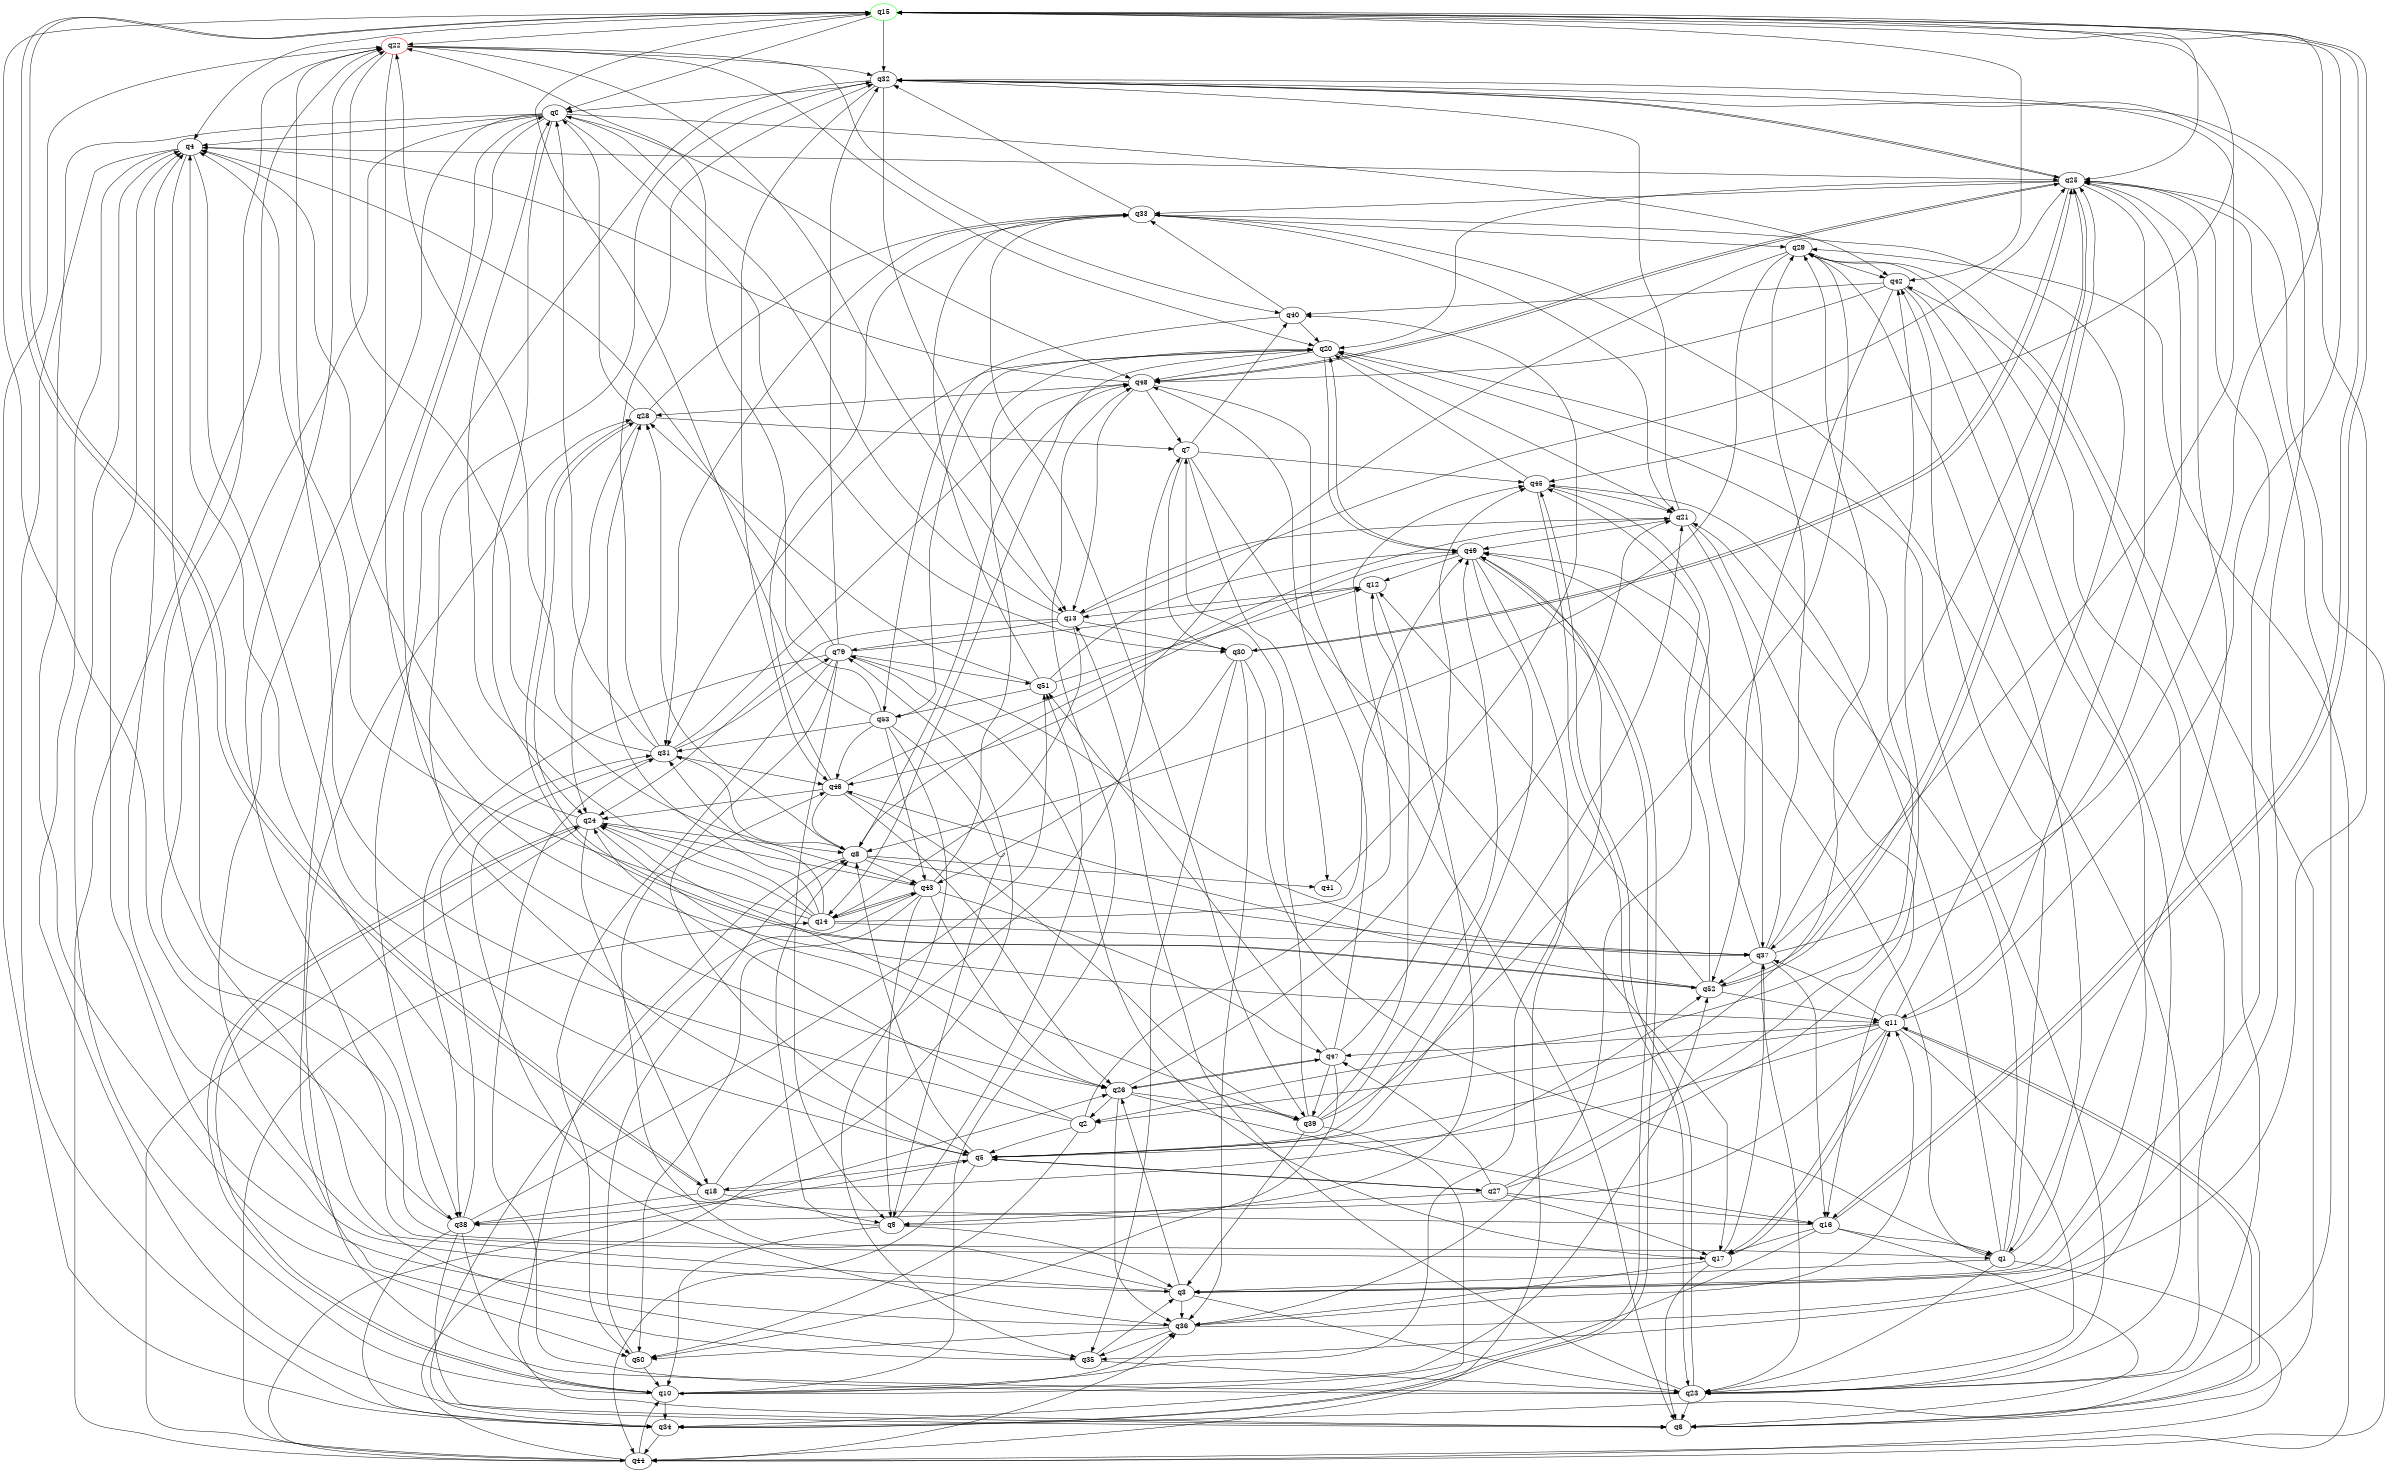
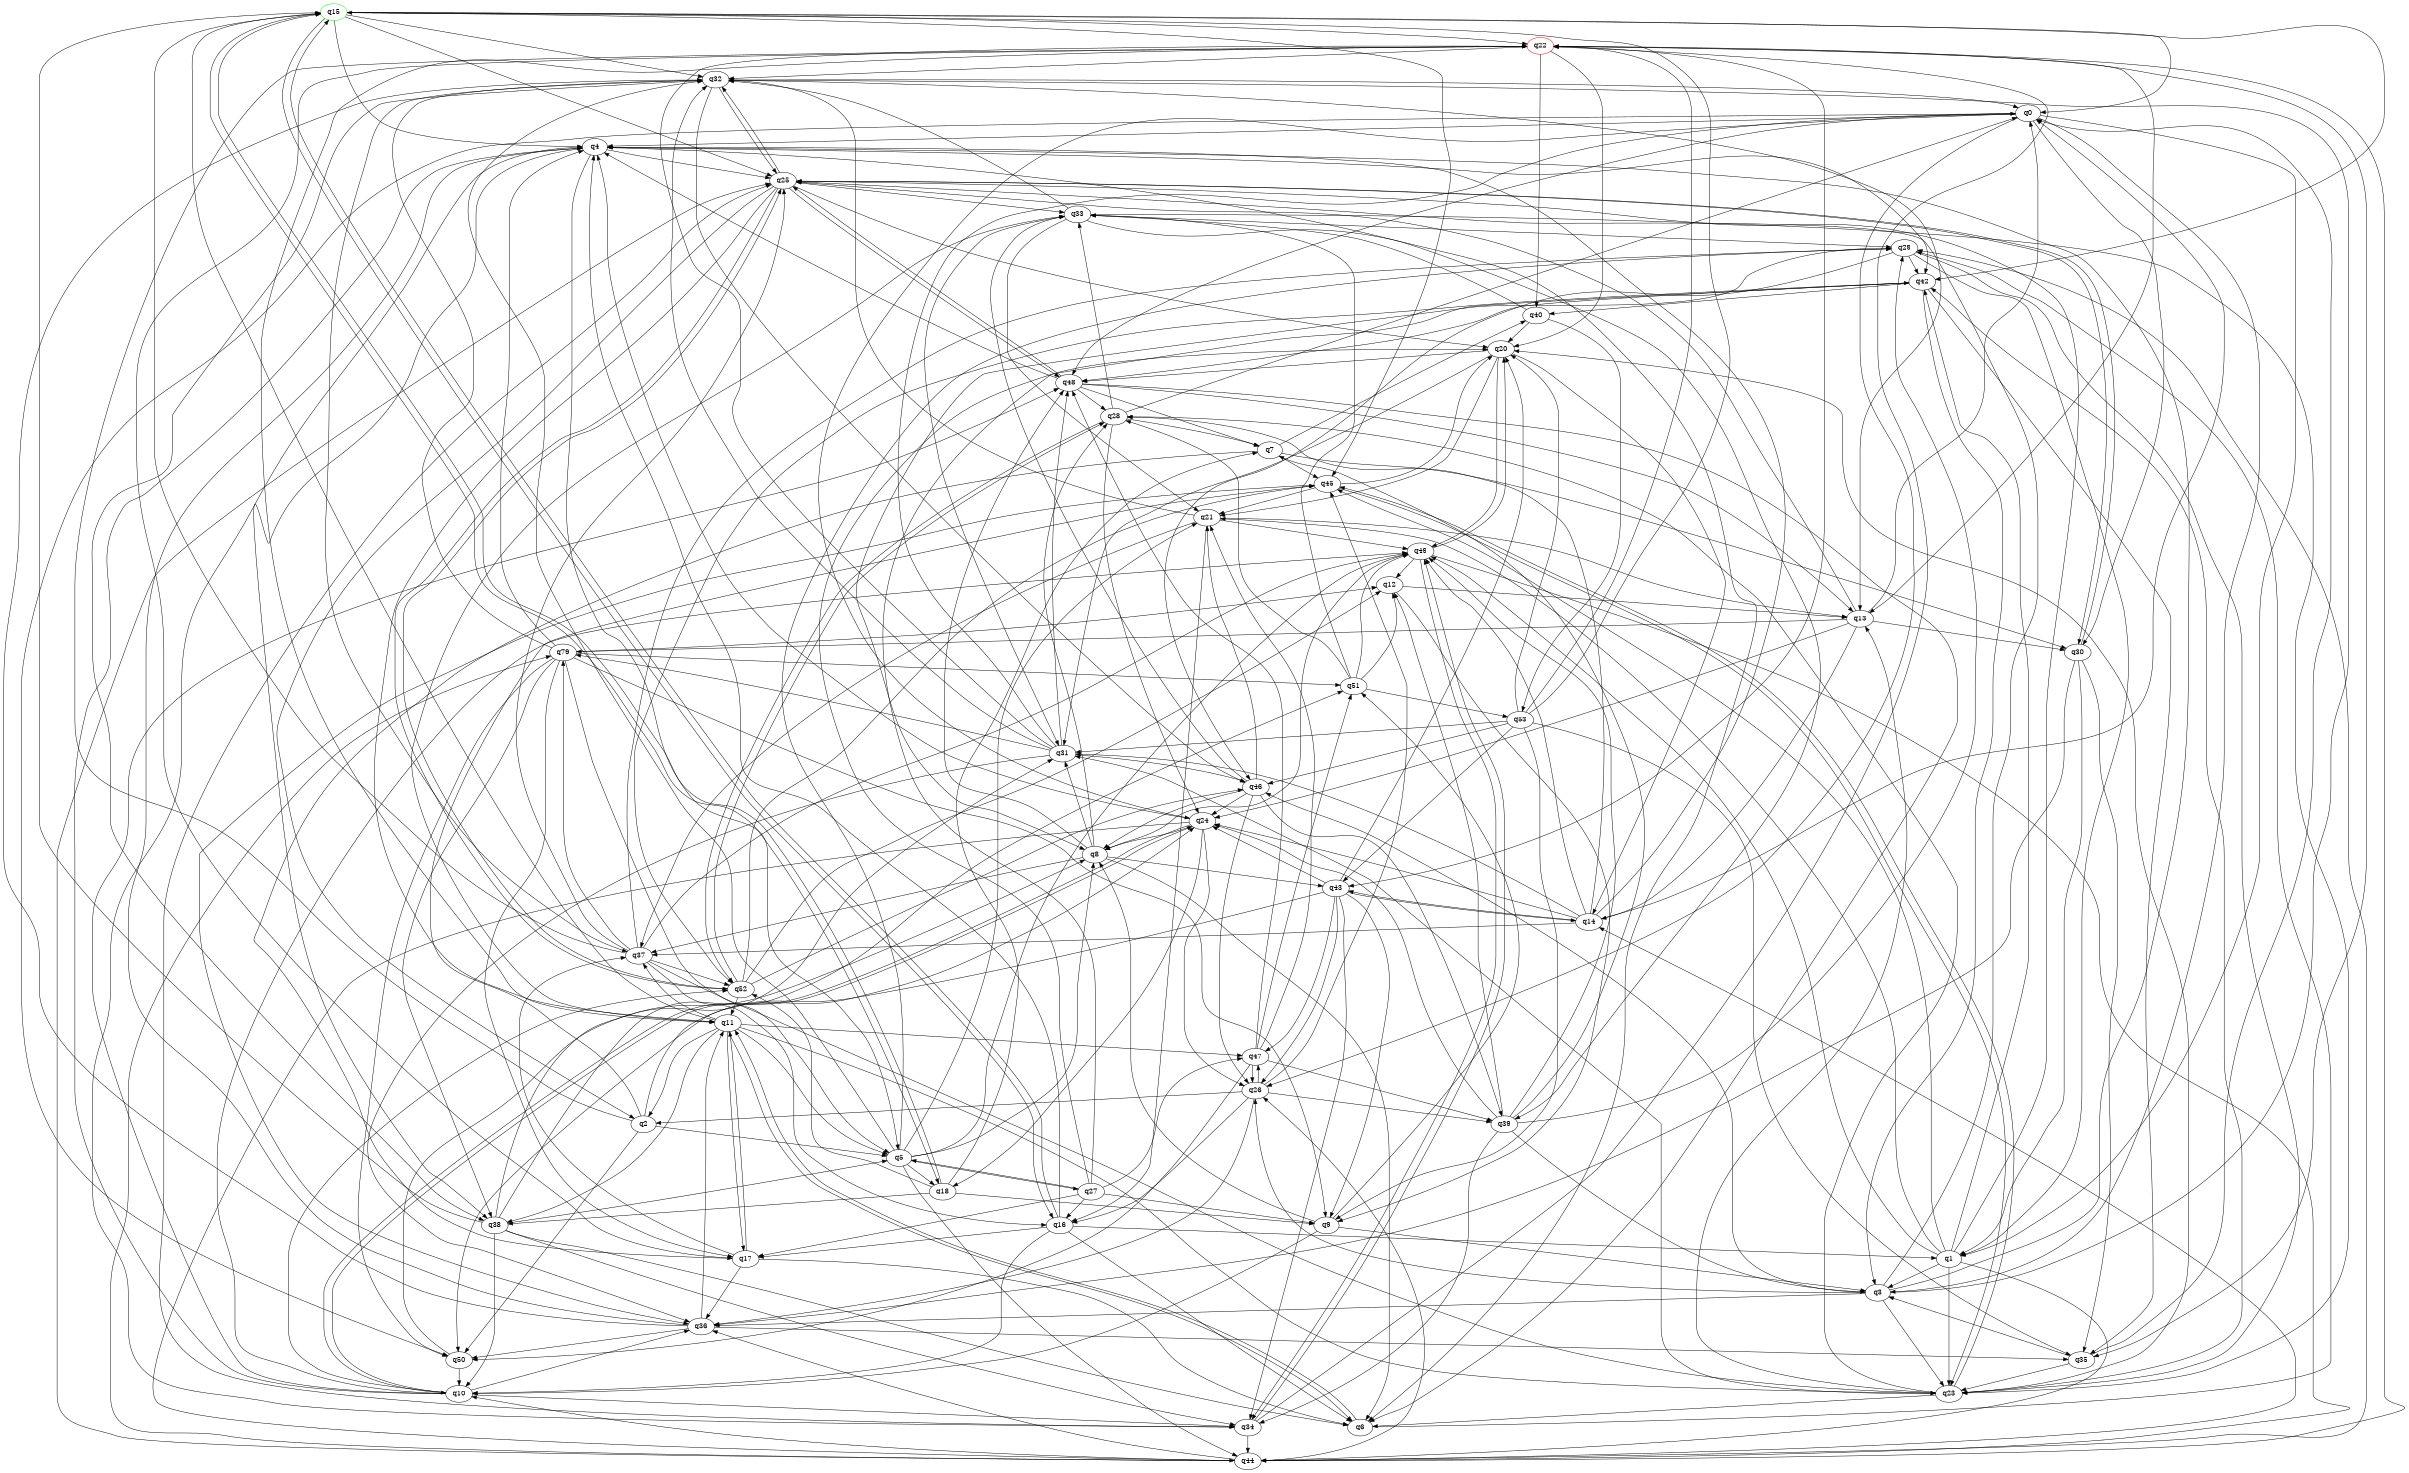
edge "q0" -> "q42": now "q4" -> "q42"
edge "q30" -> "q43": removed
node "q41": removed
edge "q49" -> "q5": reversed
